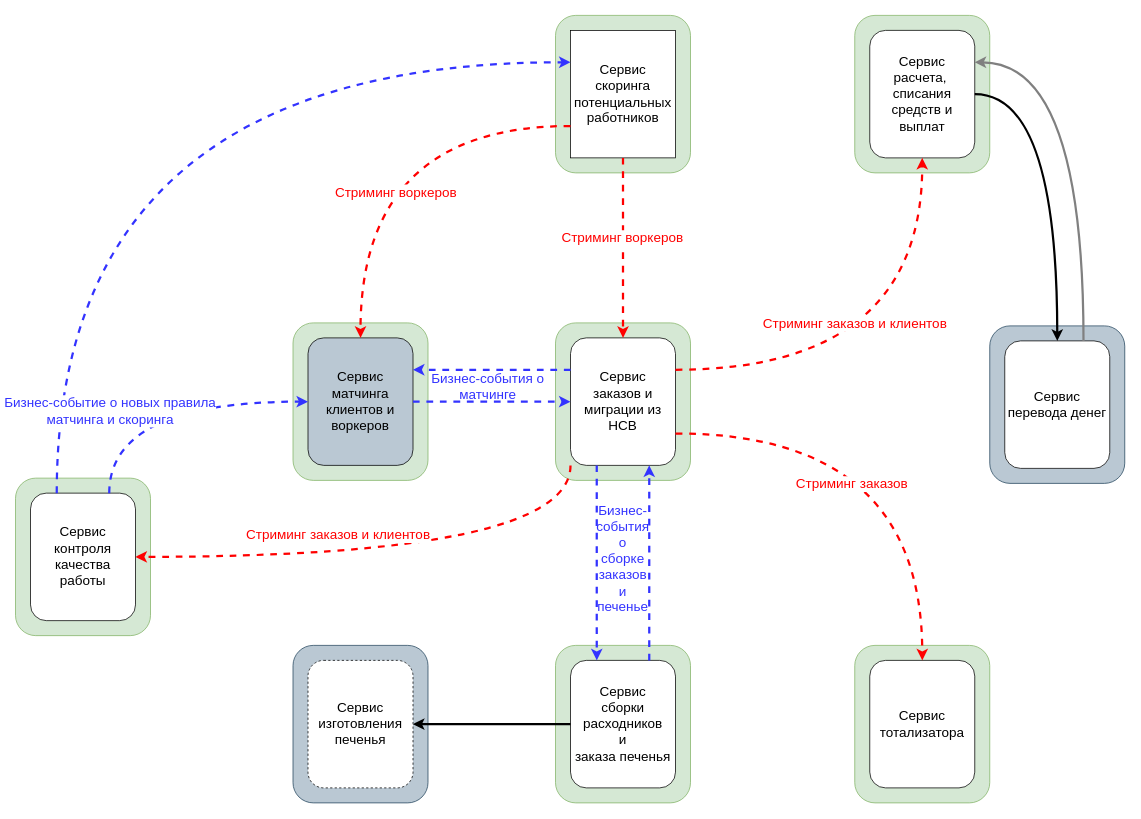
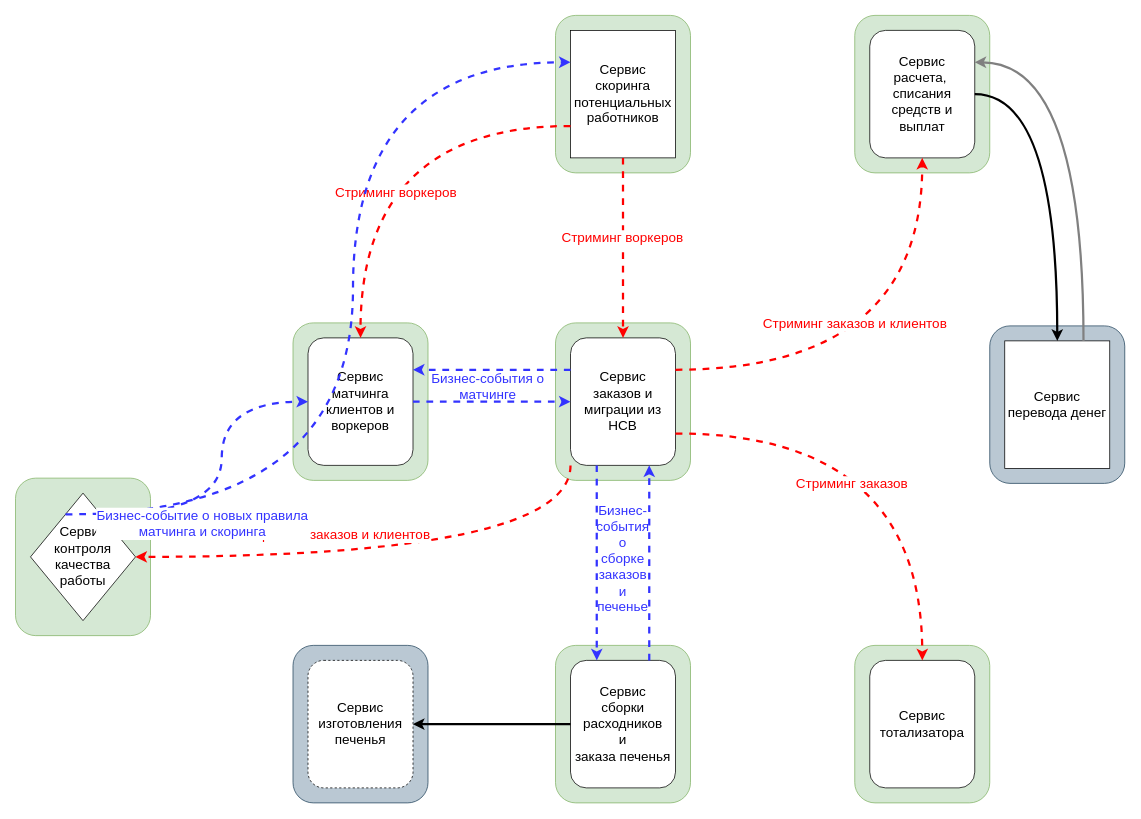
node "Сервис матчинга клиентов и воркеров": fillcolor #bac8d3 -> #ffffff
node "Сервис перевода денег": shape rounded rectangle -> rectangle
node "Сервис контроля качества работы": shape rounded rectangle -> diamond
